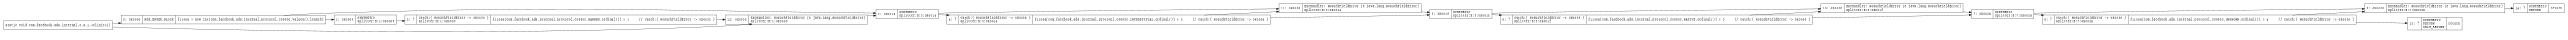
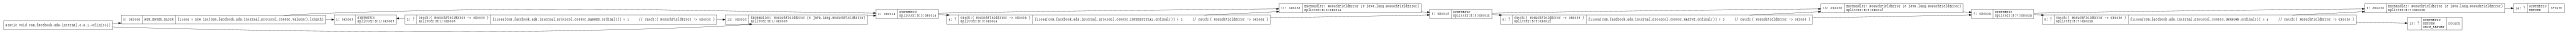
edge "1: 0x0009" -> "2: ?": reversed
